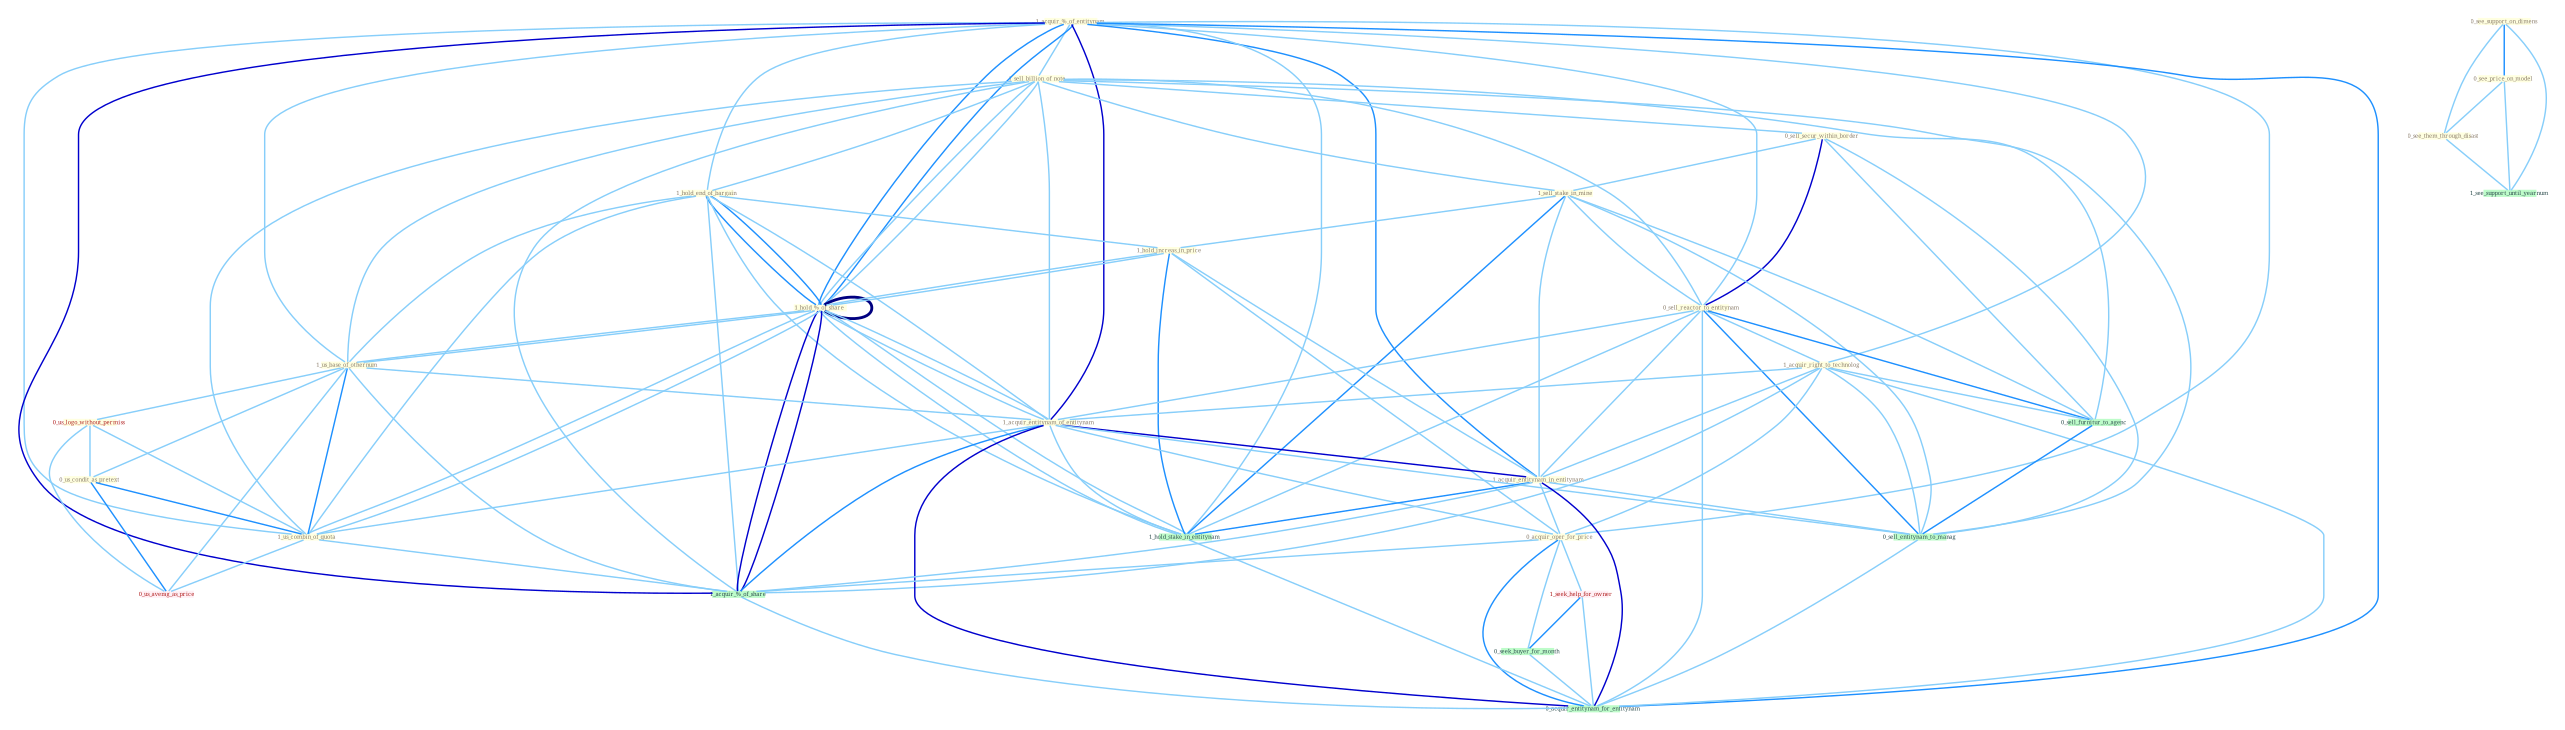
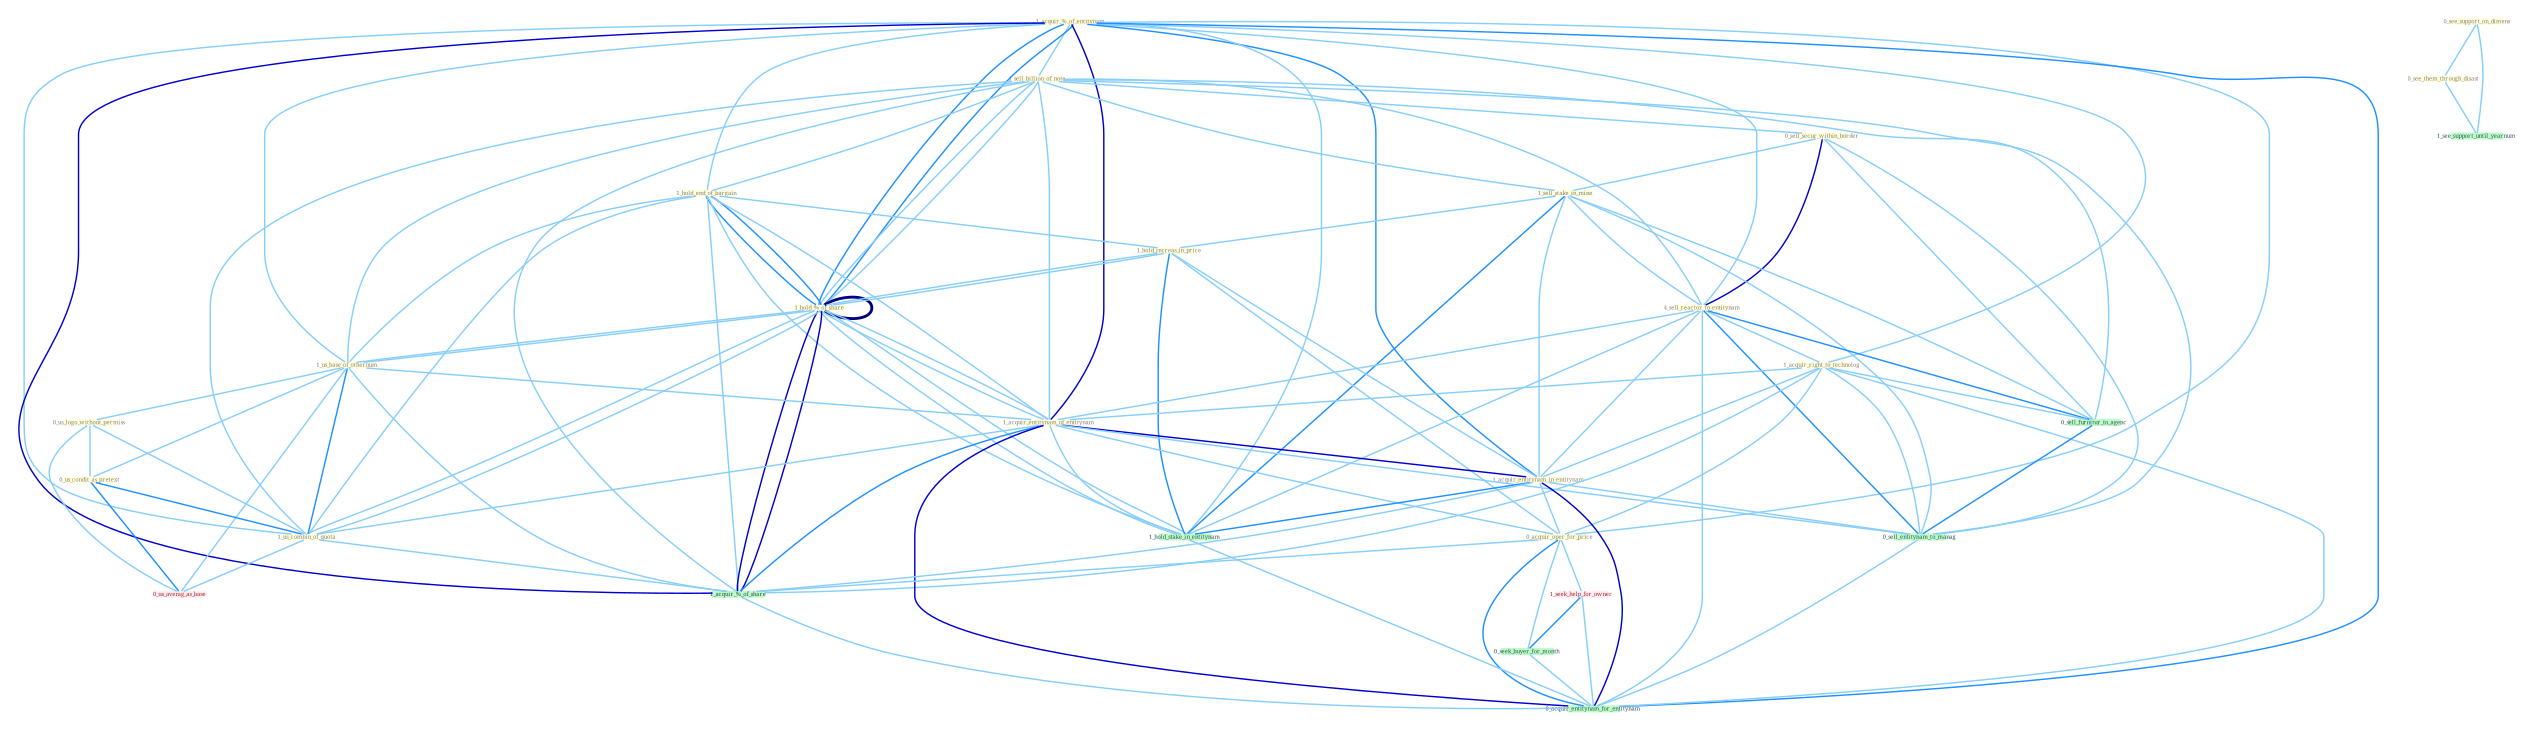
node "0_see_price_on_model": removed
node "0_sell_reactor_to_entitynam": label "0_sell_reactor_to_entitynam" -> "4_sell_reactor_to_entitynam"
node "0_us_logo_without_permiss": fontcolor #b22222 -> #8b7d6b
node "0_us_averag_as_price": label "0_us_averag_as_price" -> "0_us_averag_as_base"
